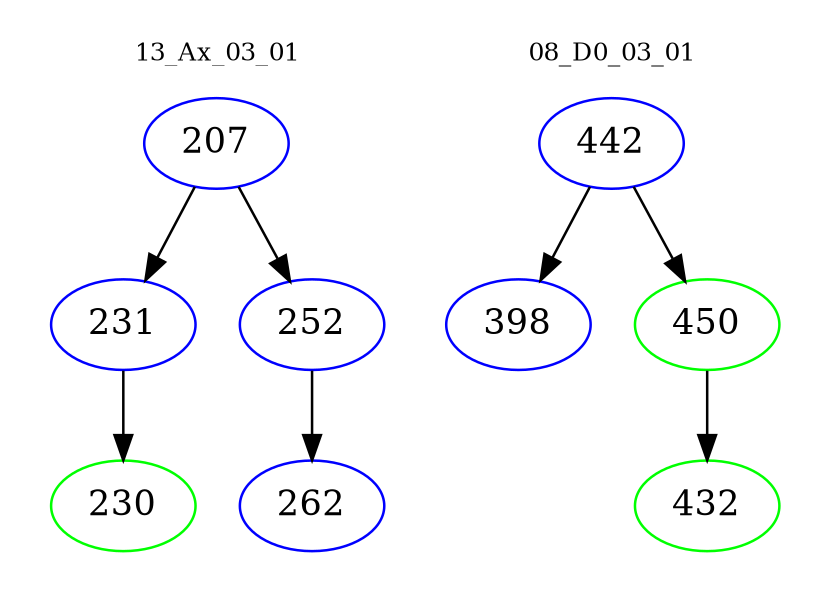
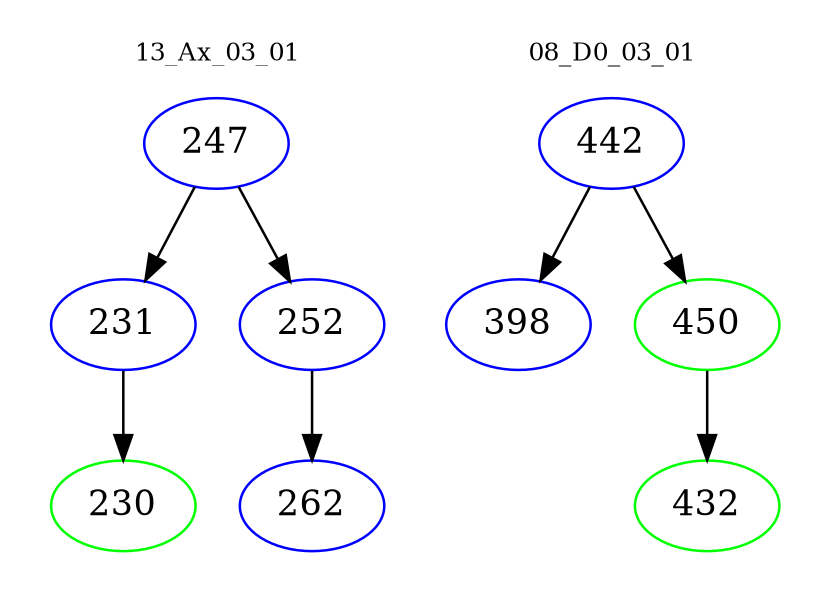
node "207": label "207" -> "247"
